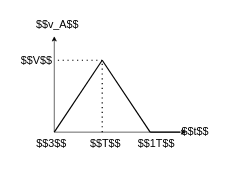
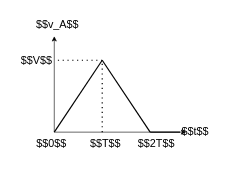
node "$$3$$": label "$$3$$" -> "$$0$$"
node "$$1T$$": label "$$1T$$" -> "$$2T$$"
